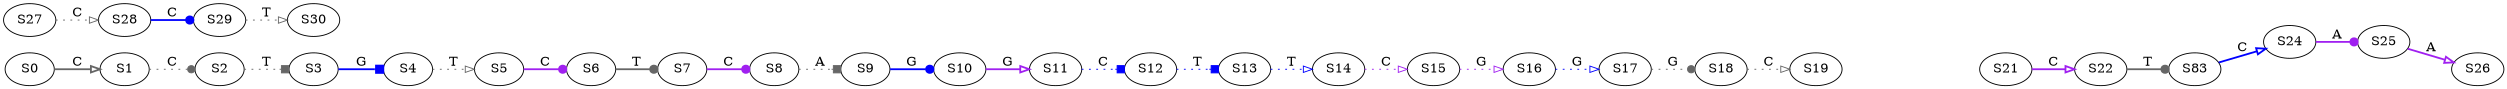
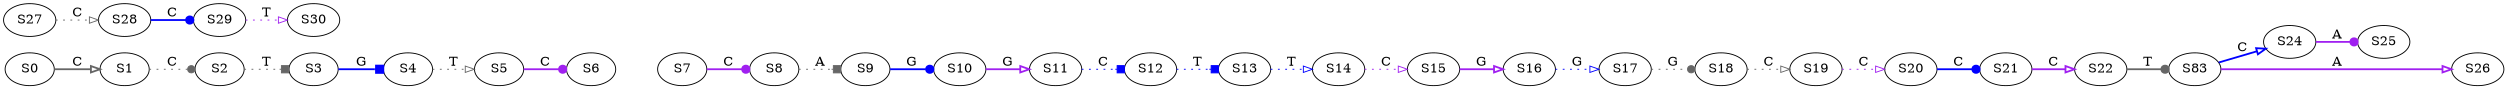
edge "S29" -> "S30": color gray40 -> purple
edge "S25" -> "S26": now "S83" -> "S26"
edge "S6" -> "S7": removed, label "T"
edge "S15" -> "S16": style dotted -> bold
node "S20": added
